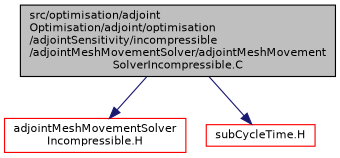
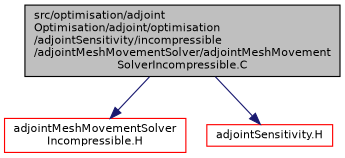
node "subCycleTime.H": label "subCycleTime.H" -> "adjointSensitivity.H"
